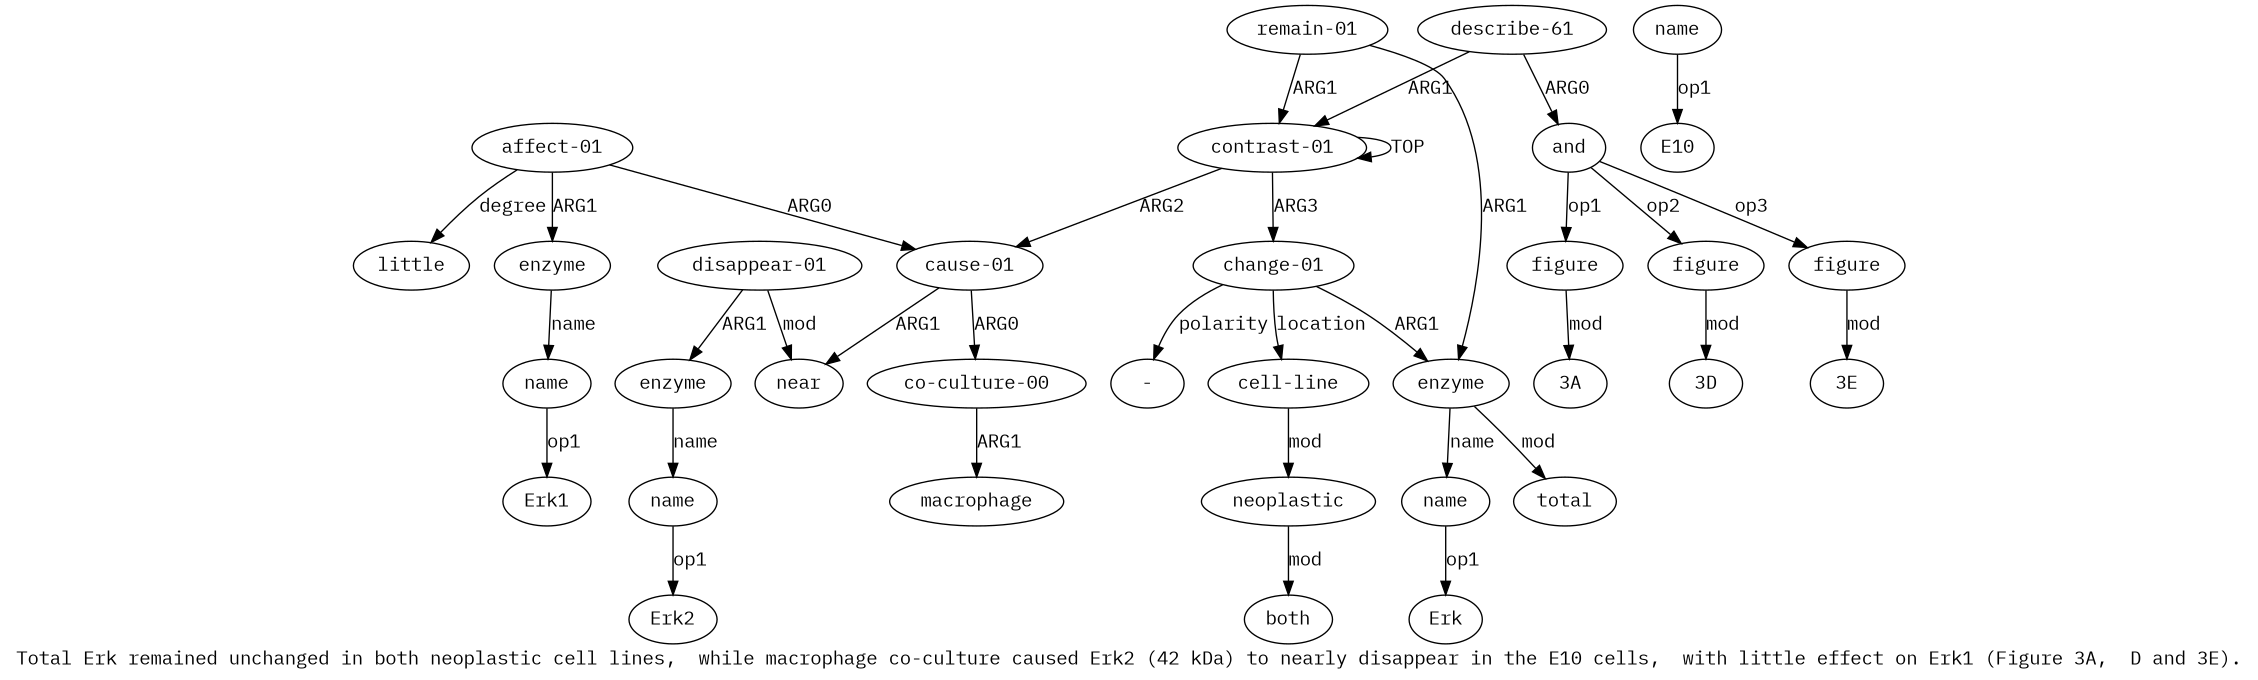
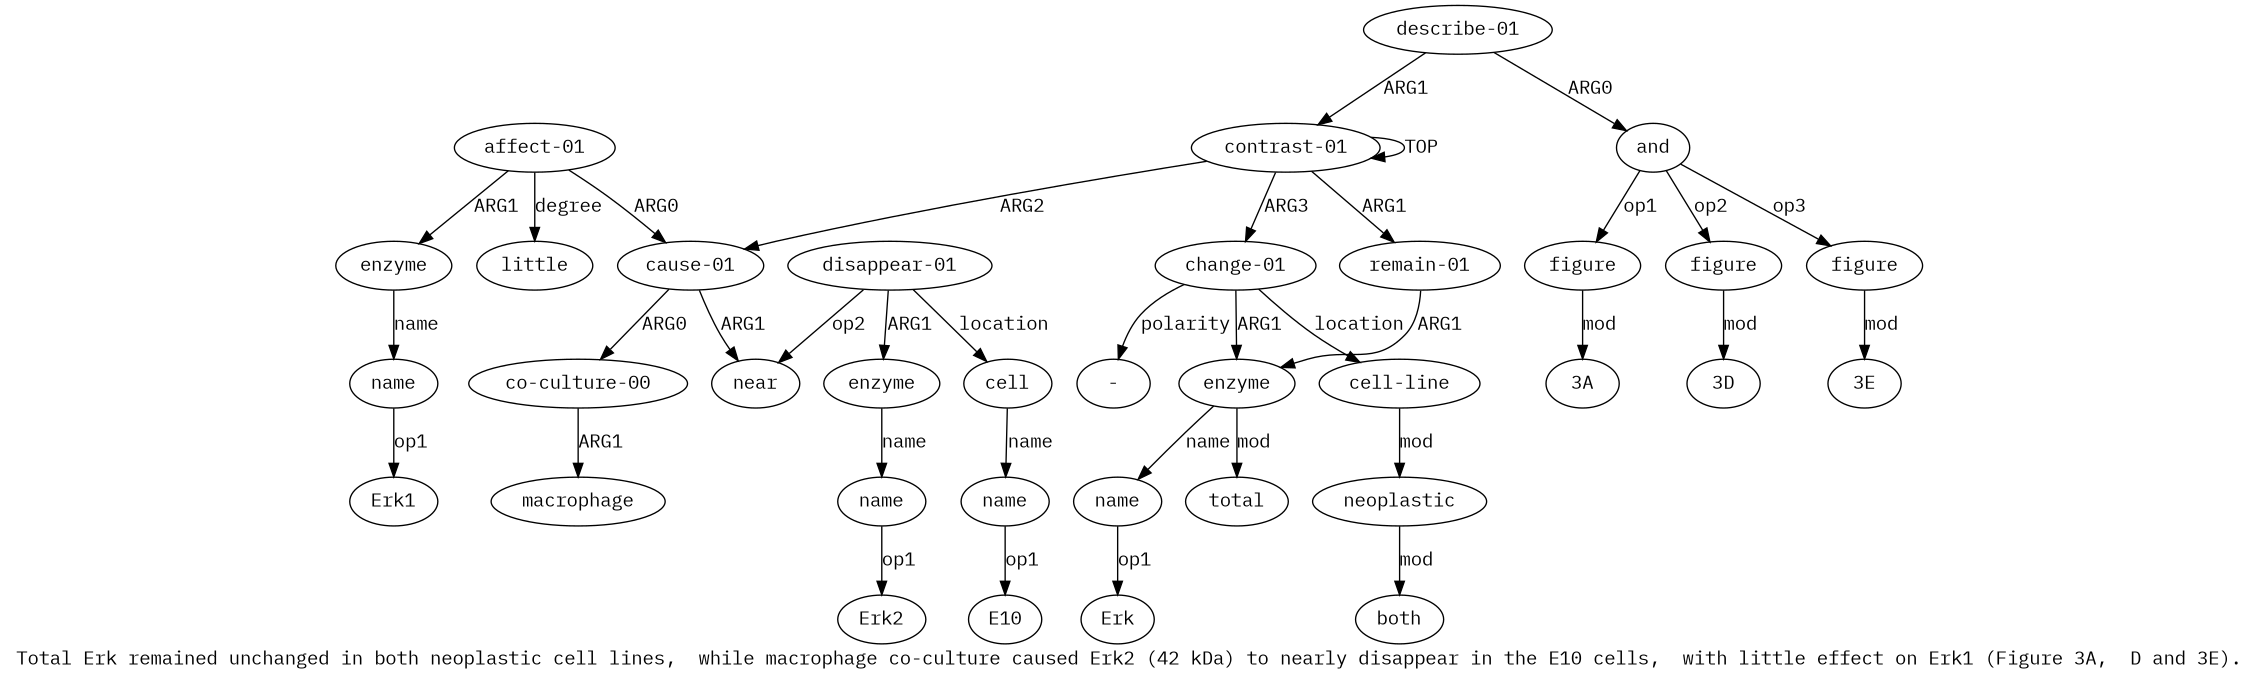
node "describe-61": label "describe-61" -> "describe-01"
edge "remain-01" -> "contrast-01": reversed
edge "disappear-01" -> "near": label "mod" -> "op2"
node "cell": added
